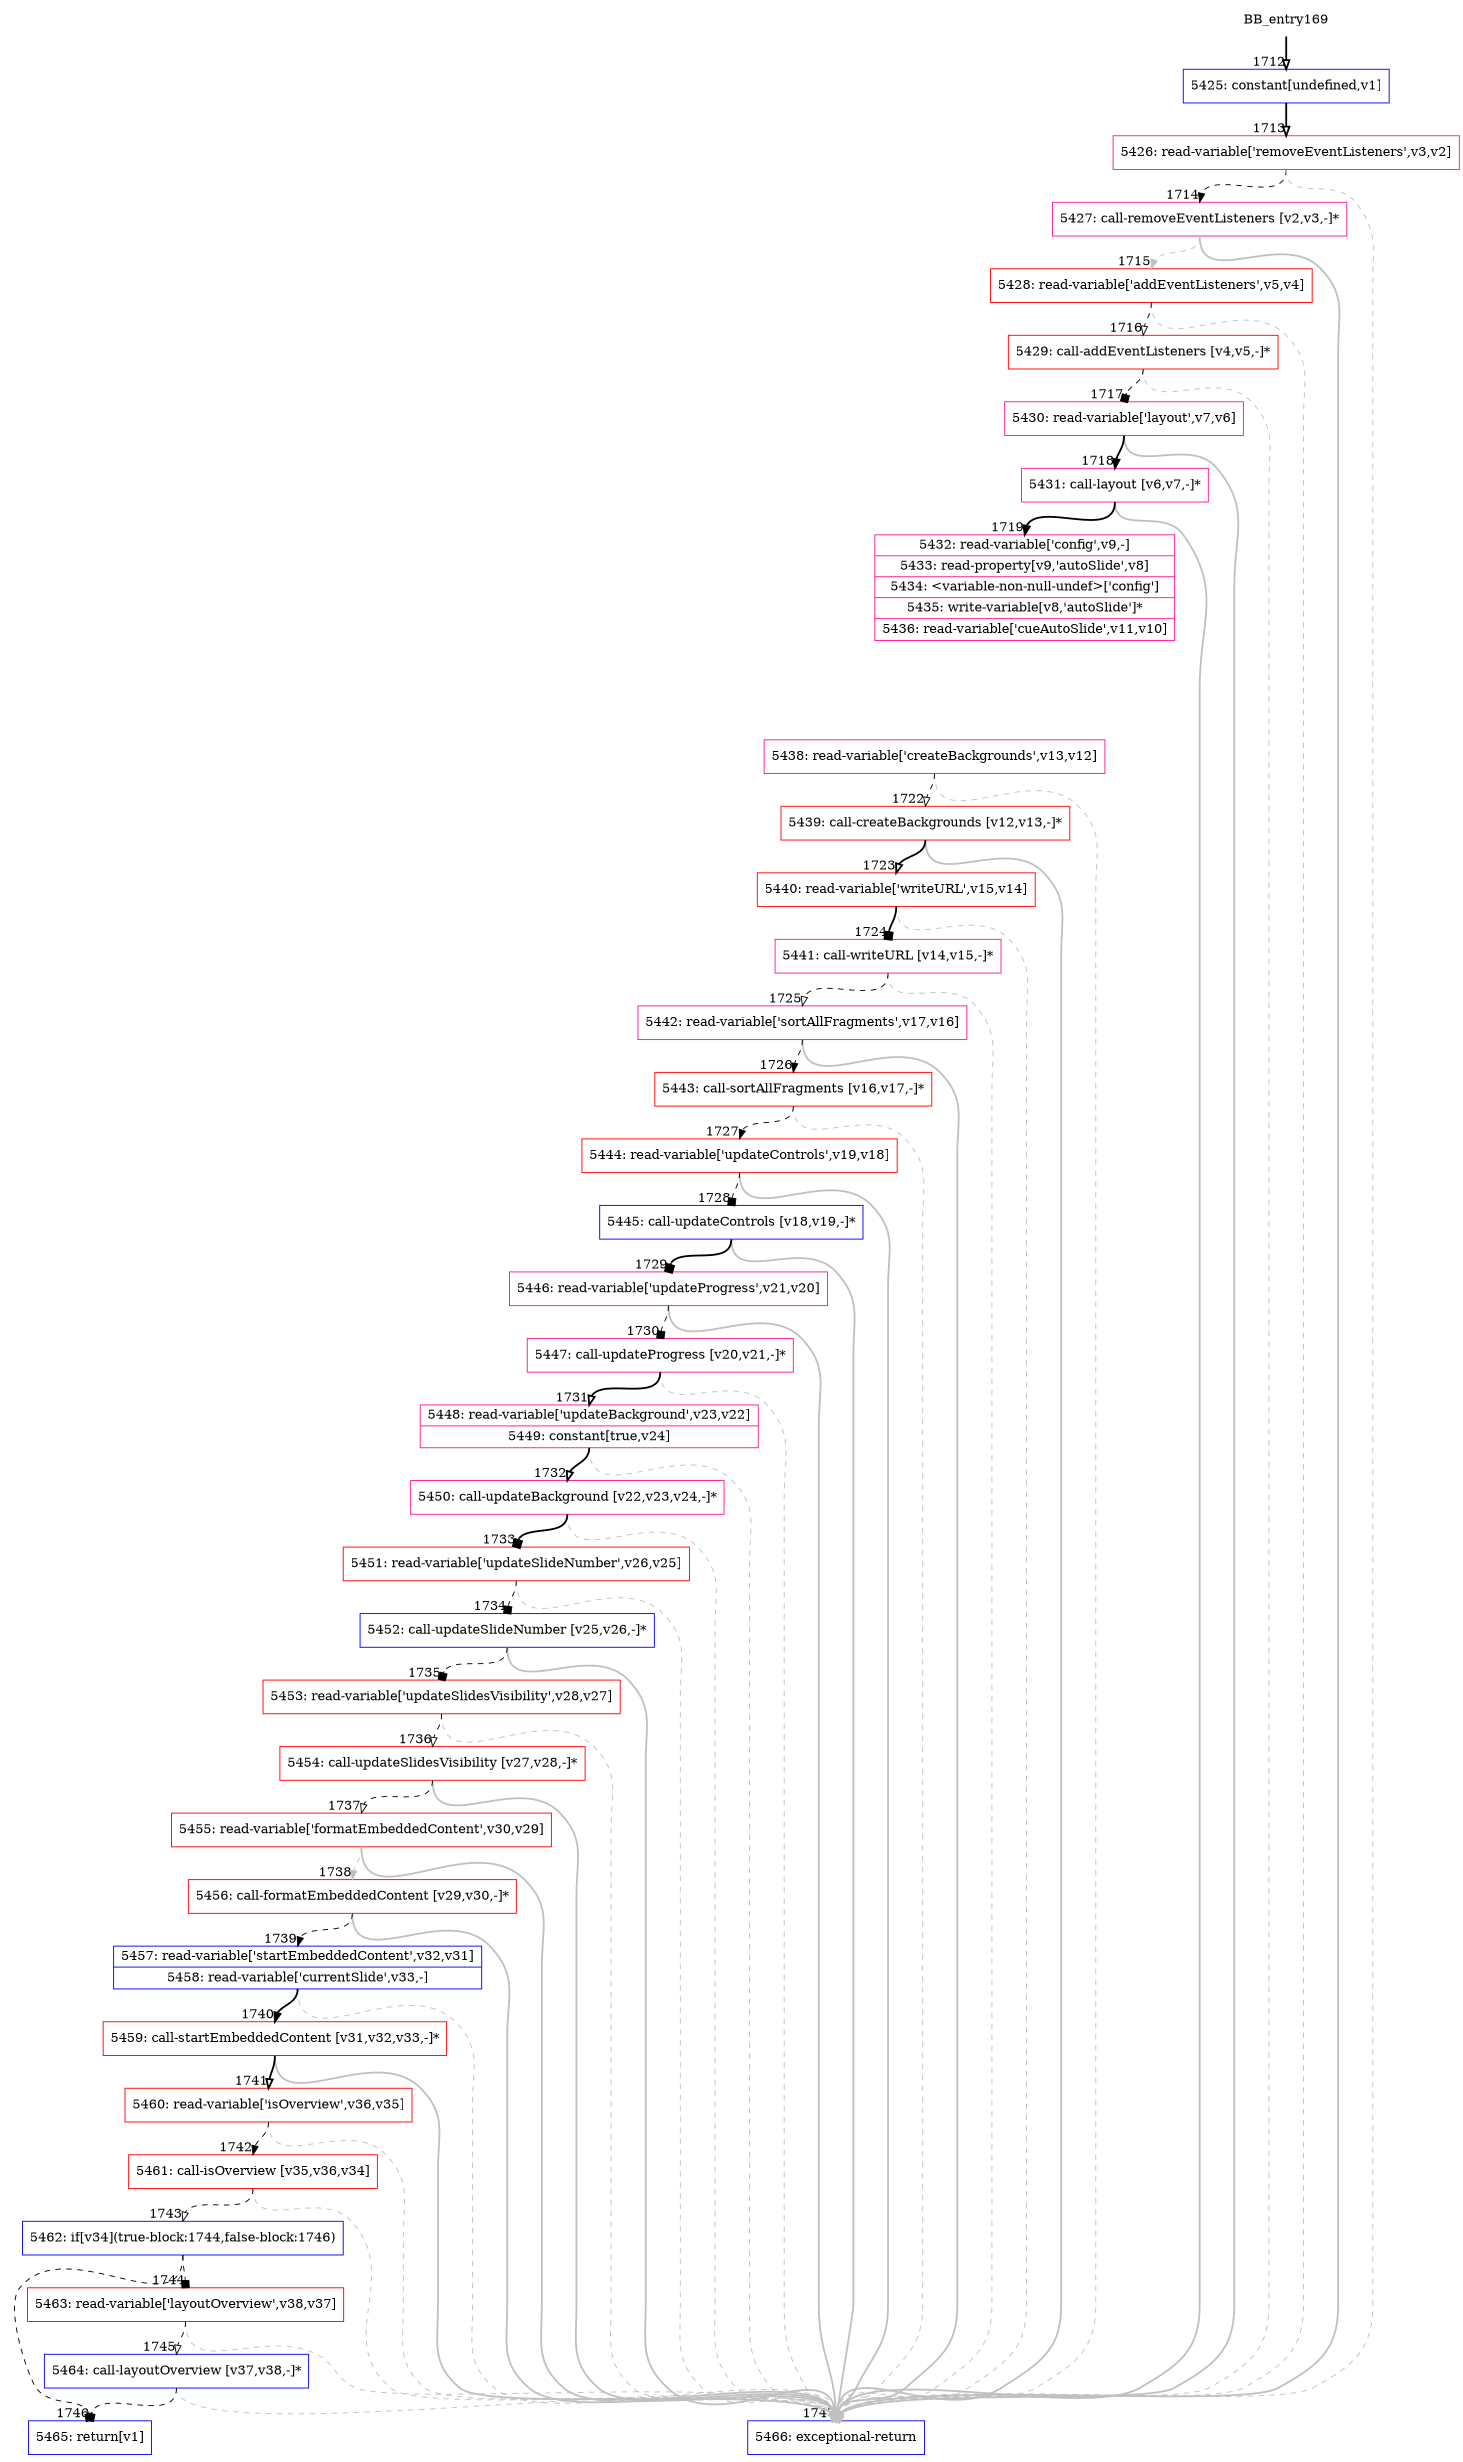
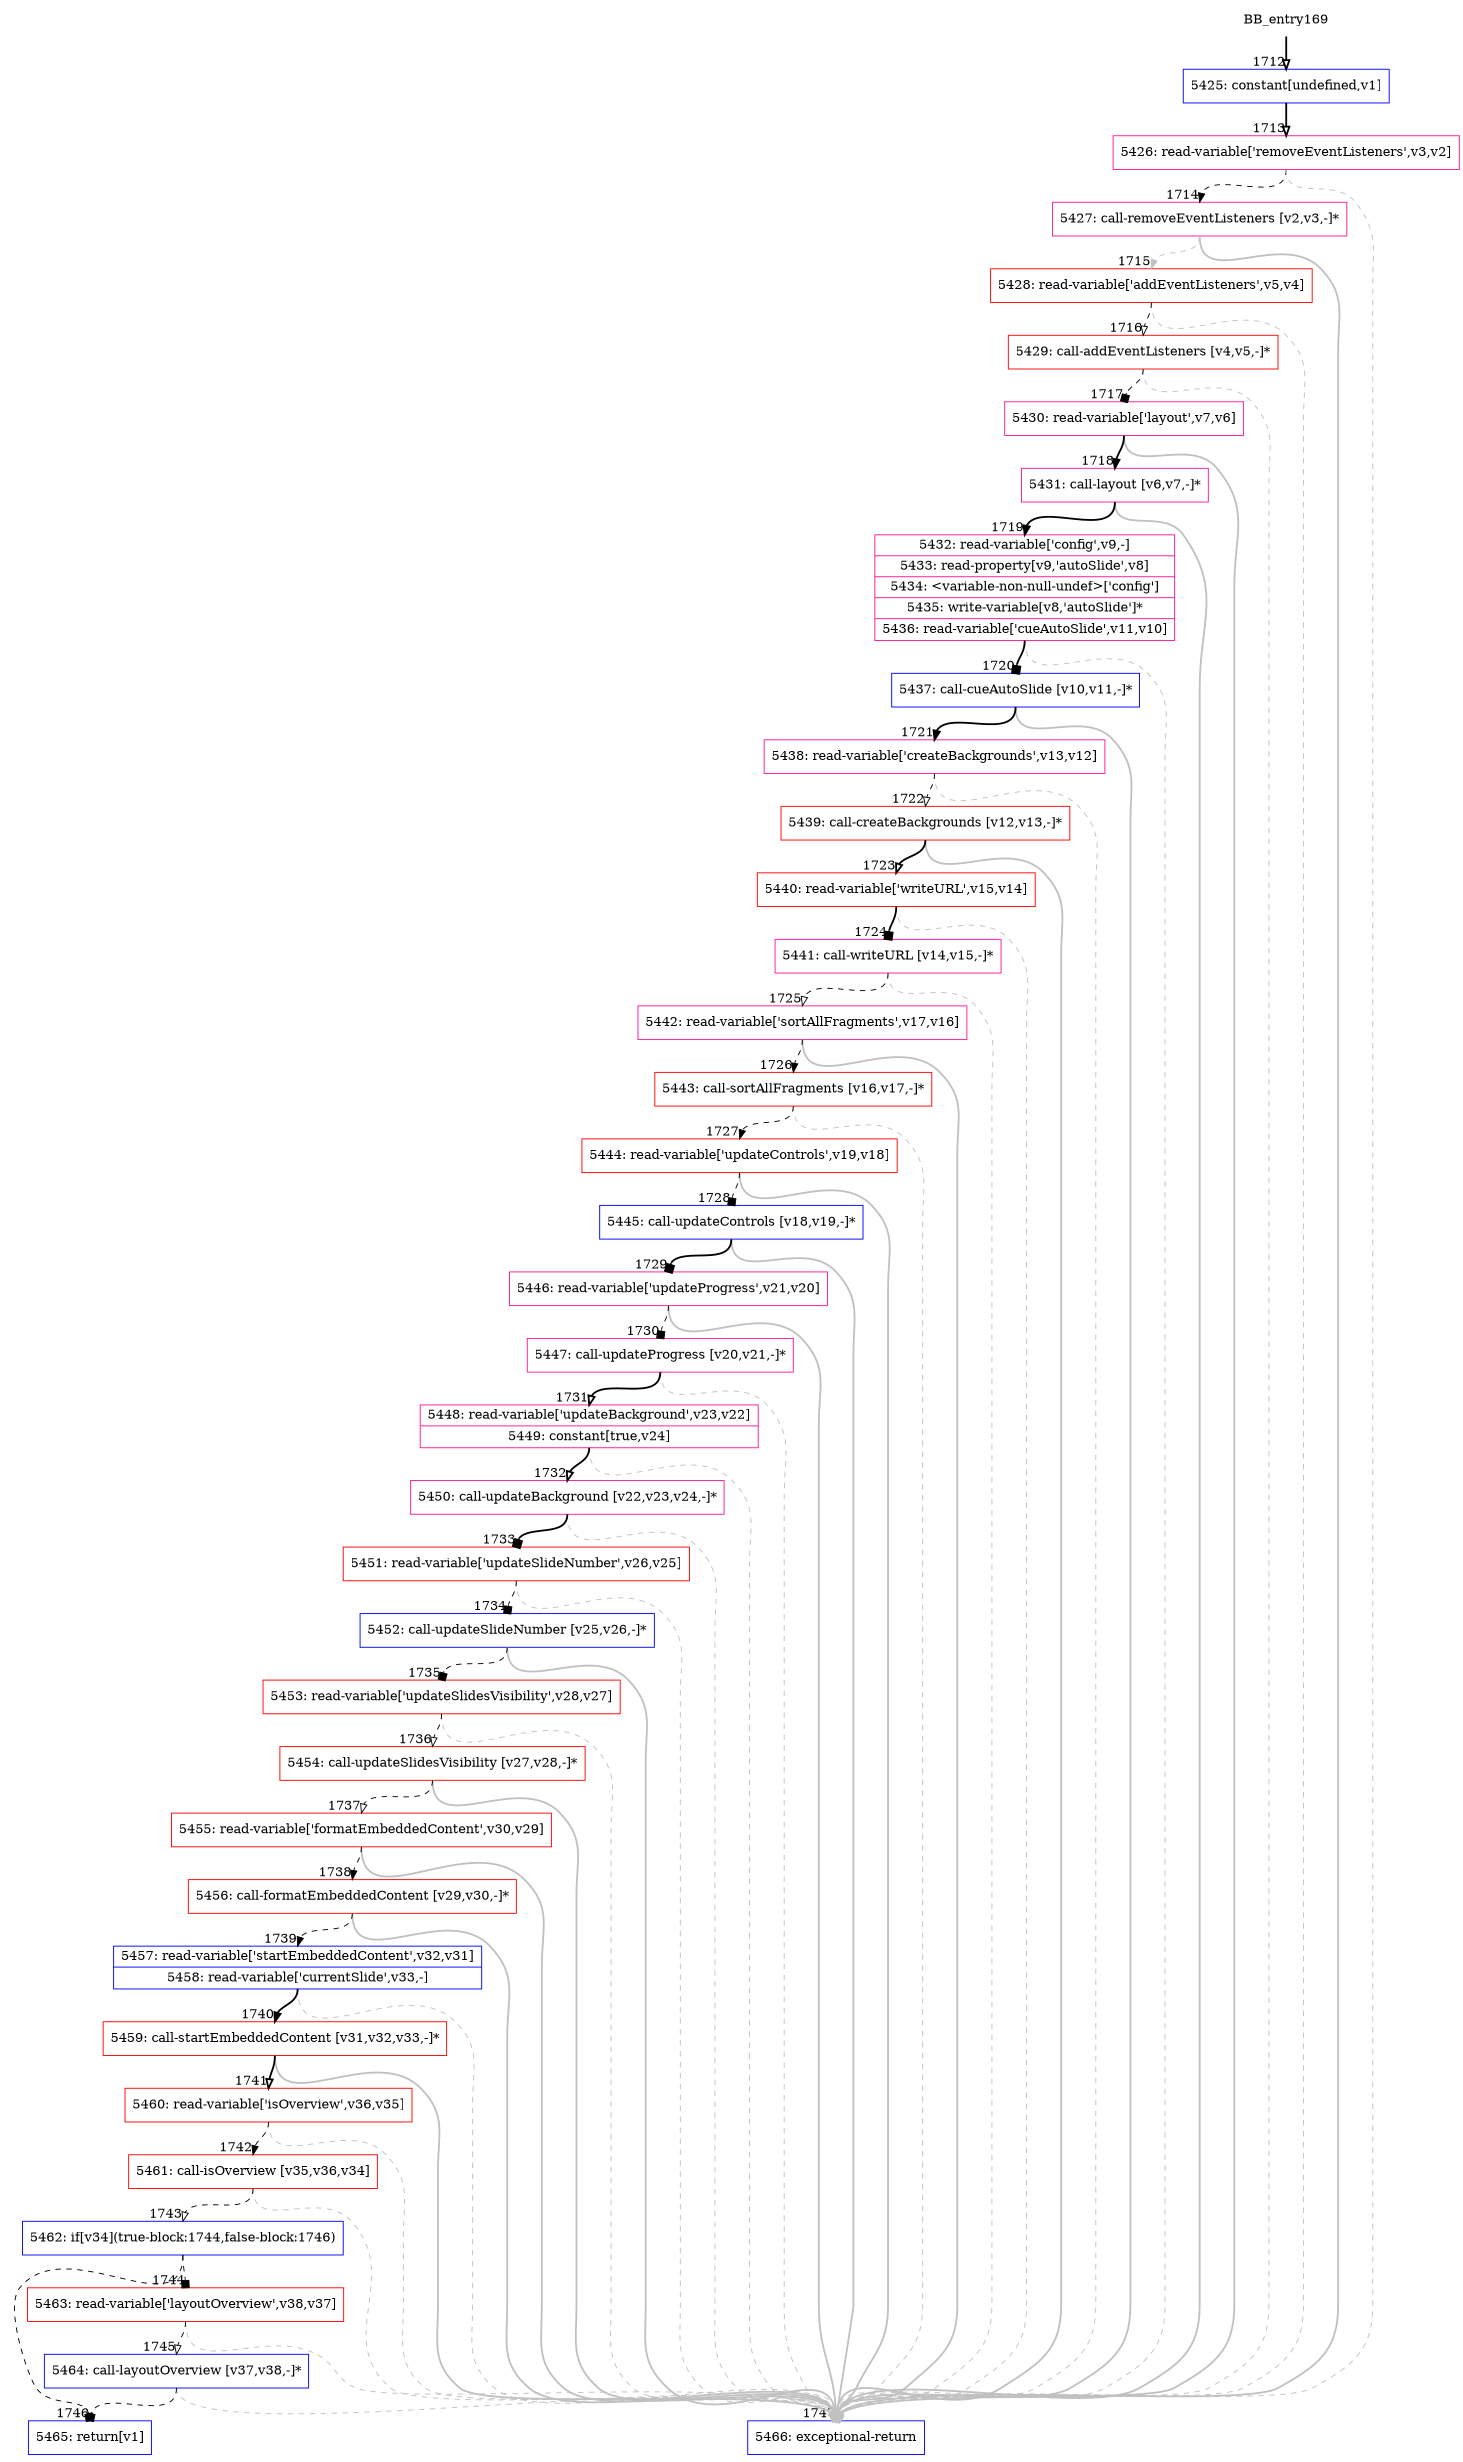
node "5437: call-cueAutoSlide [v10,v11,-]*": added
edge "5432: read-variable['config',v9,-]" -> "5466: exceptional-return": added
edge "5455: read-variable['formatEmbeddedContent',v30,v29]" -> "5456: call-formatEmbeddedContent [v29,v30,-]*": color gray -> black
